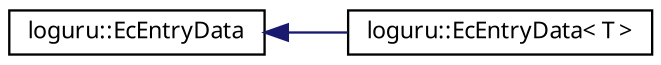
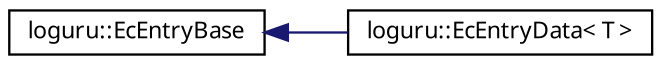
node "loguru::EcEntryData": label "loguru::EcEntryData" -> "loguru::EcEntryBase"
